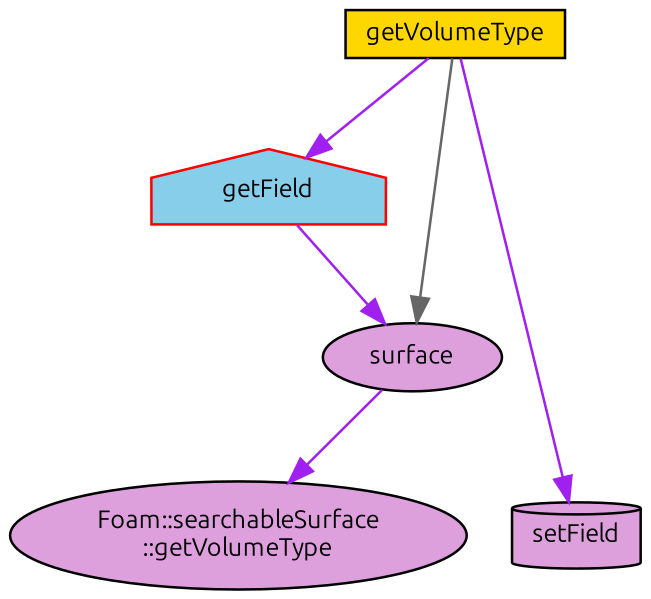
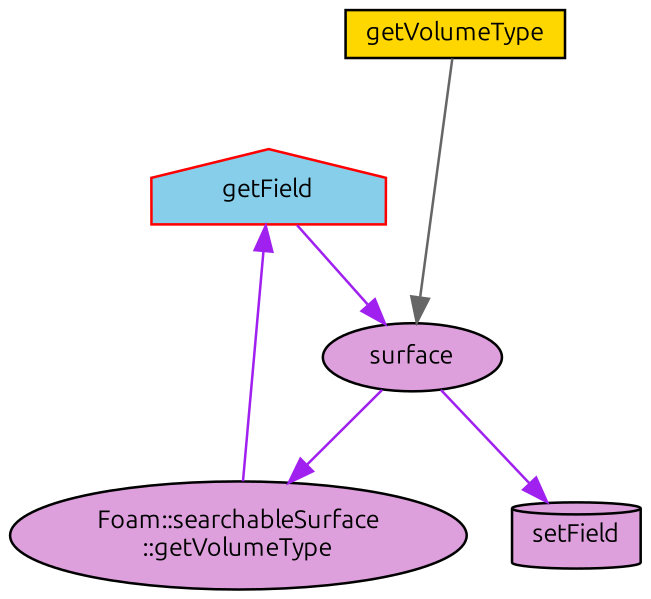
edge "getVolumeType" -> "getField": now "Foam::searchableSurface ::getVolumeType" -> "getField"
edge "getVolumeType" -> "setField": now "surface" -> "setField"
